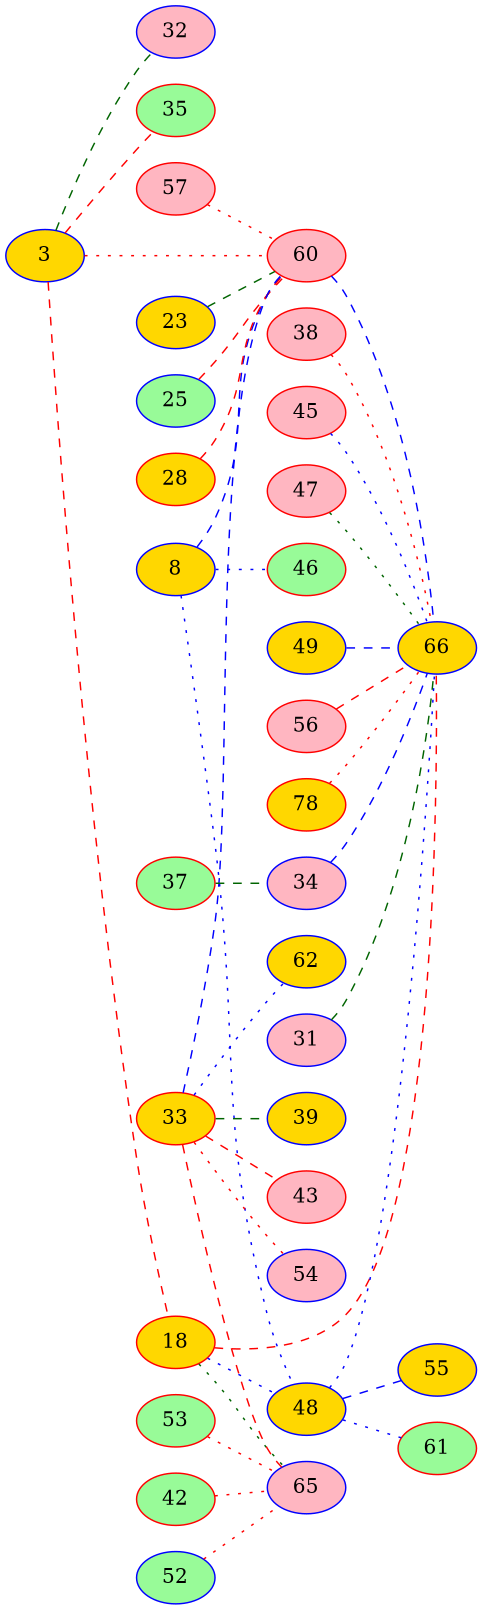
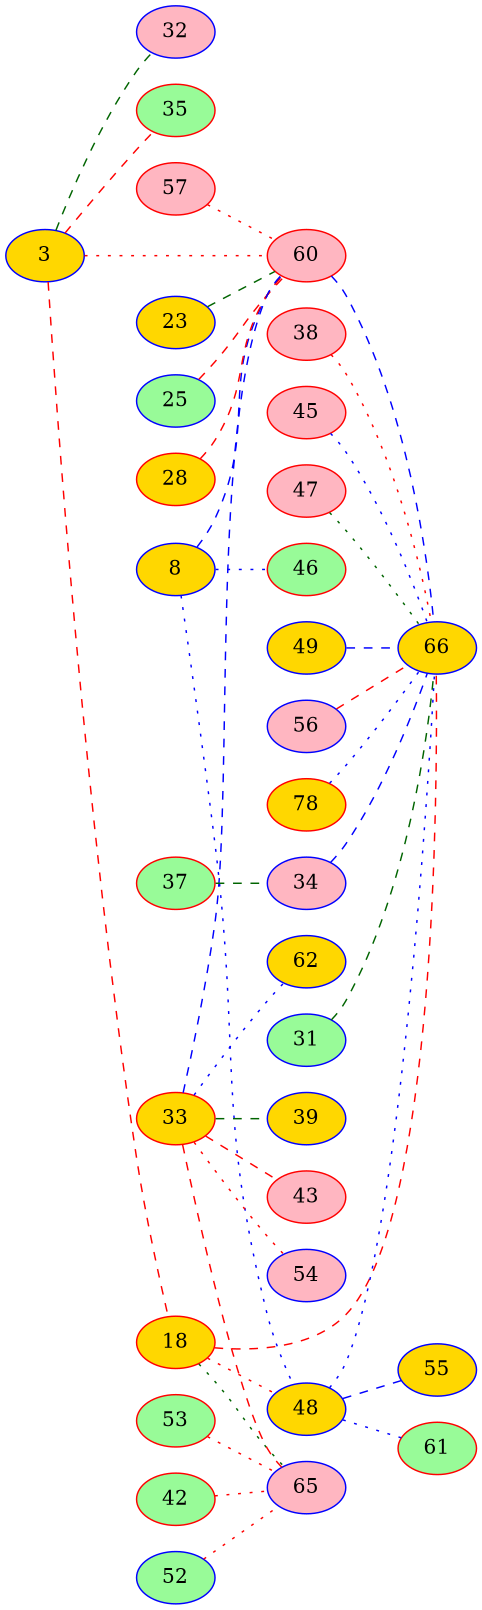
node "56": color red -> blue
edge "66" -- "78": color red -> blue
node "31": fillcolor lightpink -> palegreen
edge "18" -- "48": color blue -> red
